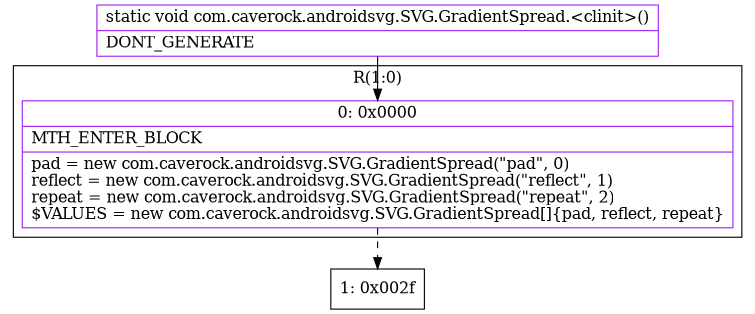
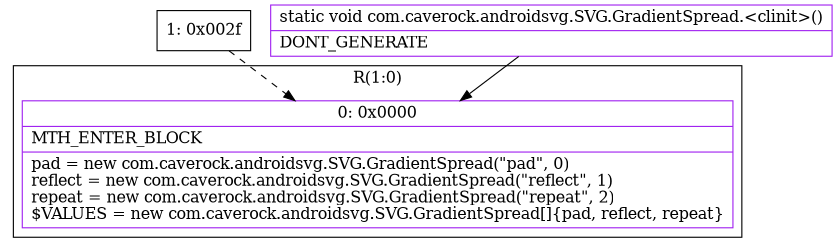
edge "0: 0x0000" -> "1: 0x002f": reversed
